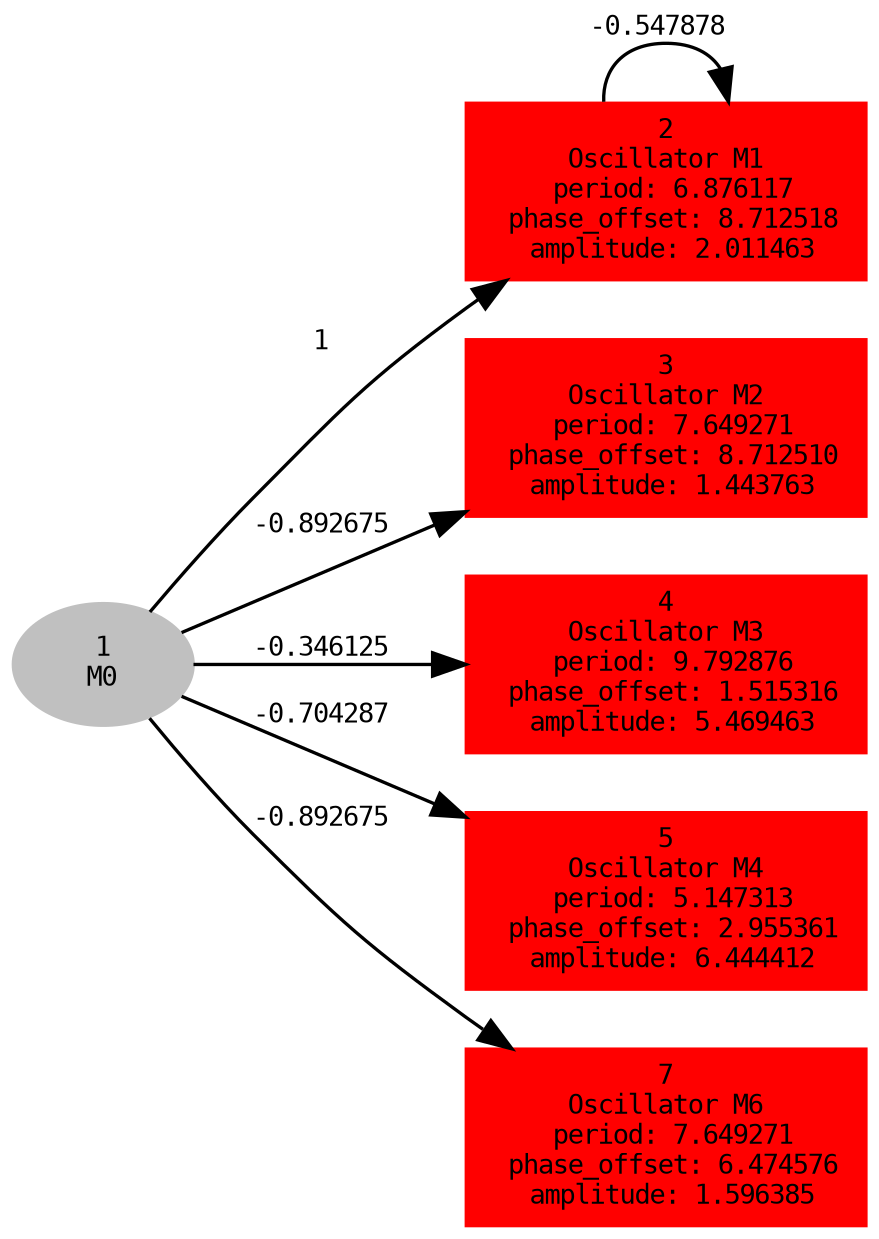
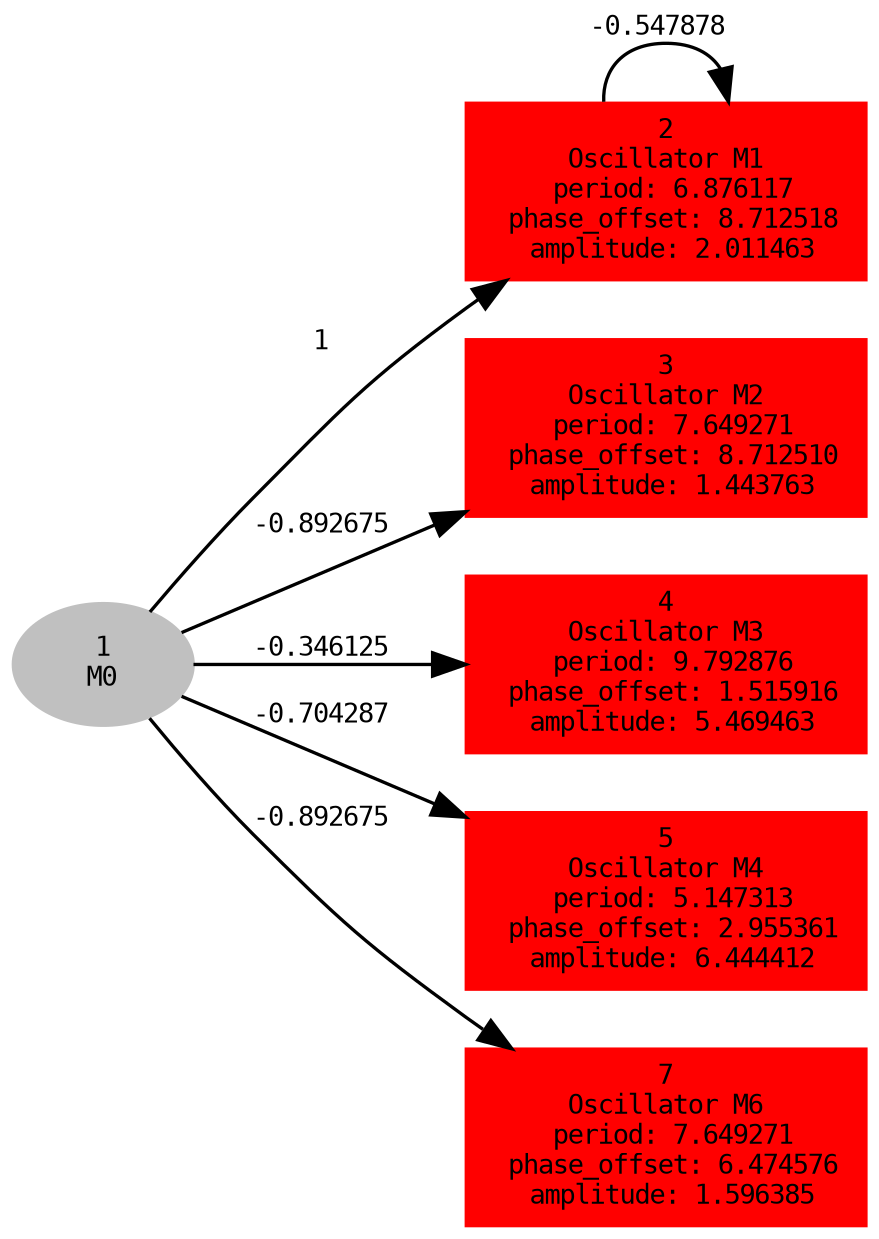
node "4": text "phase_offset: 1.515316" -> "phase_offset: 1.515916"
